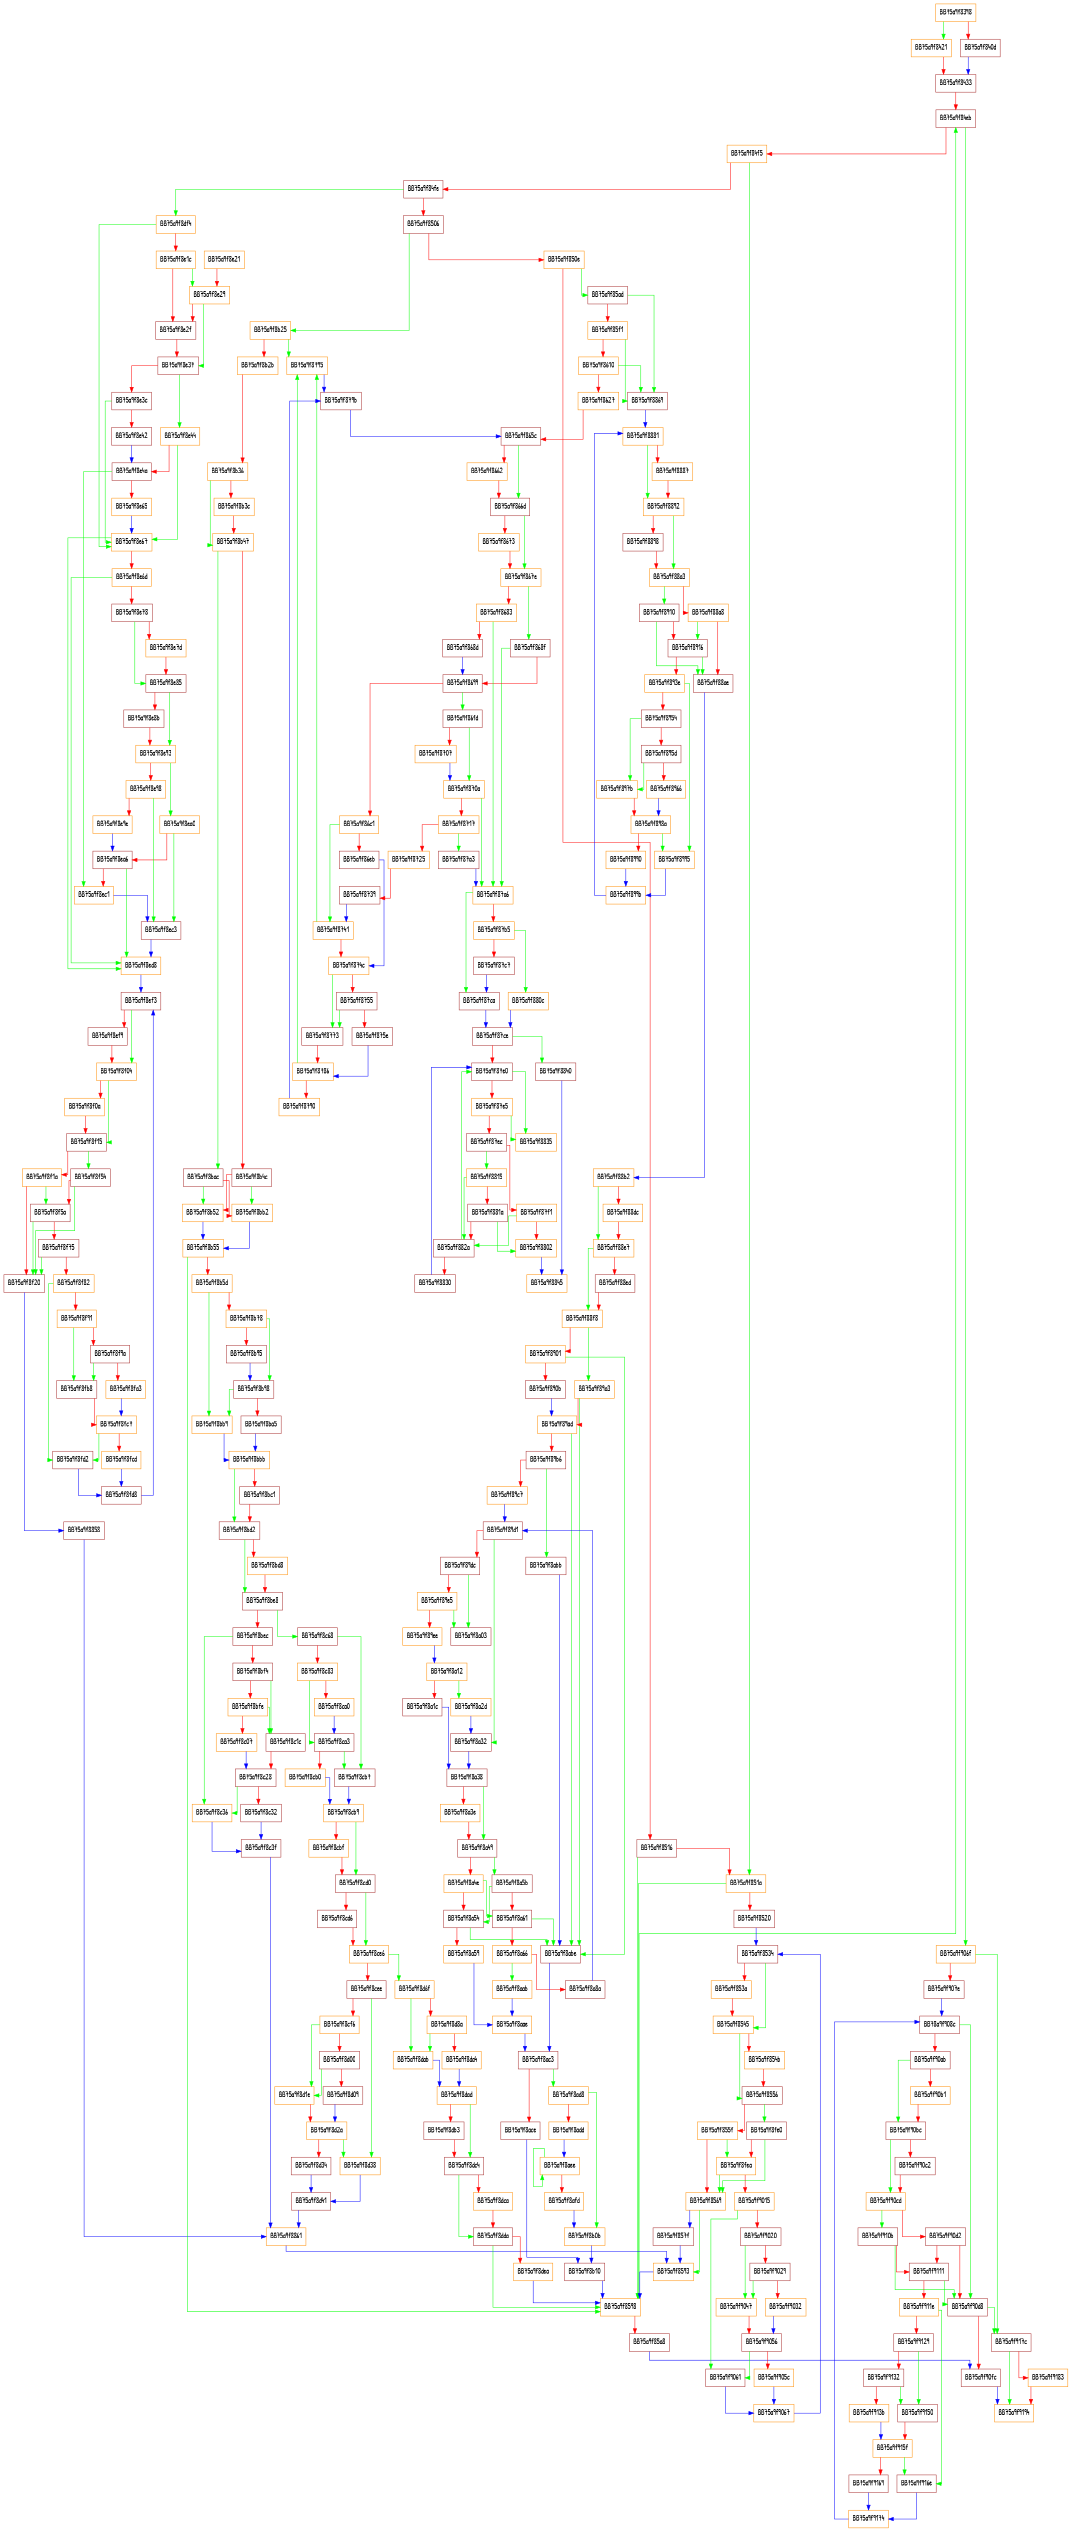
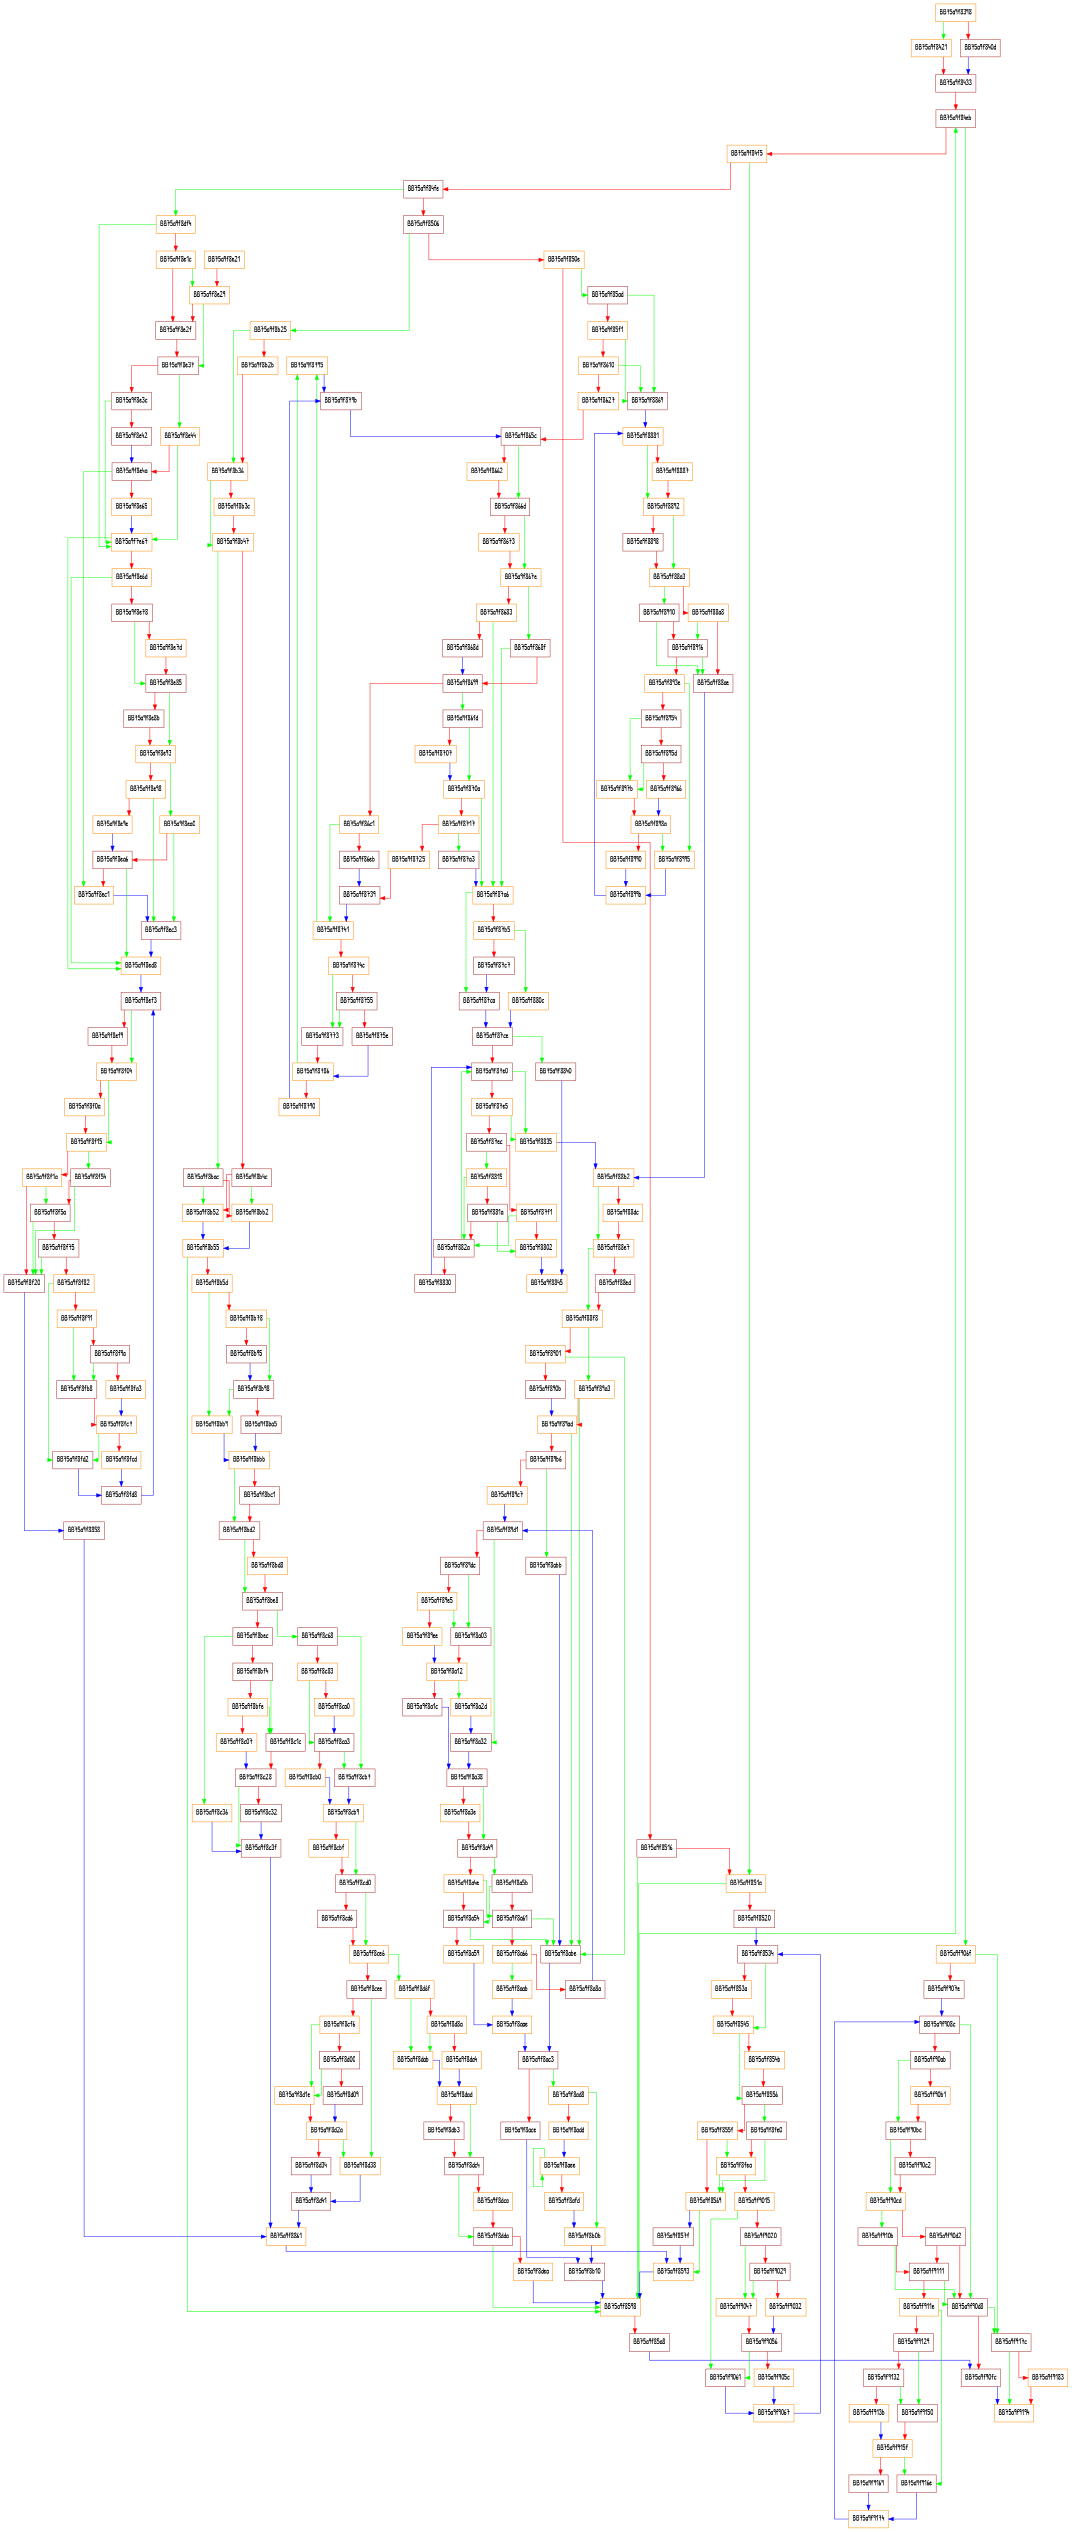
edge "BB75a9f8b25" -> "BB75a9f8795": now "BB75a9f8b25" -> "BB75a9f8b36"
node "BB75a9f8e67": label "BB75a9f8e67" -> "BB75a9f7e67"
edge "BB75a9f86eb" -> "BB75a9f874c": now "BB75a9f86eb" -> "BB75a9f8739"
node "BB75a9f8f15": color brown -> darkorange
edge "BB75a9f8835" -> "BB75a9f88b2": added
edge "BB75a9f8a03" -> "BB75a9f8a12": added
edge "BB75a9f8c28" -> "BB75a9f8c36": now "BB75a9f8c28" -> "BB75a9f8c3f"
node "BB78a9f908c": label "BB78a9f908c" -> "BB75a9f908c"
